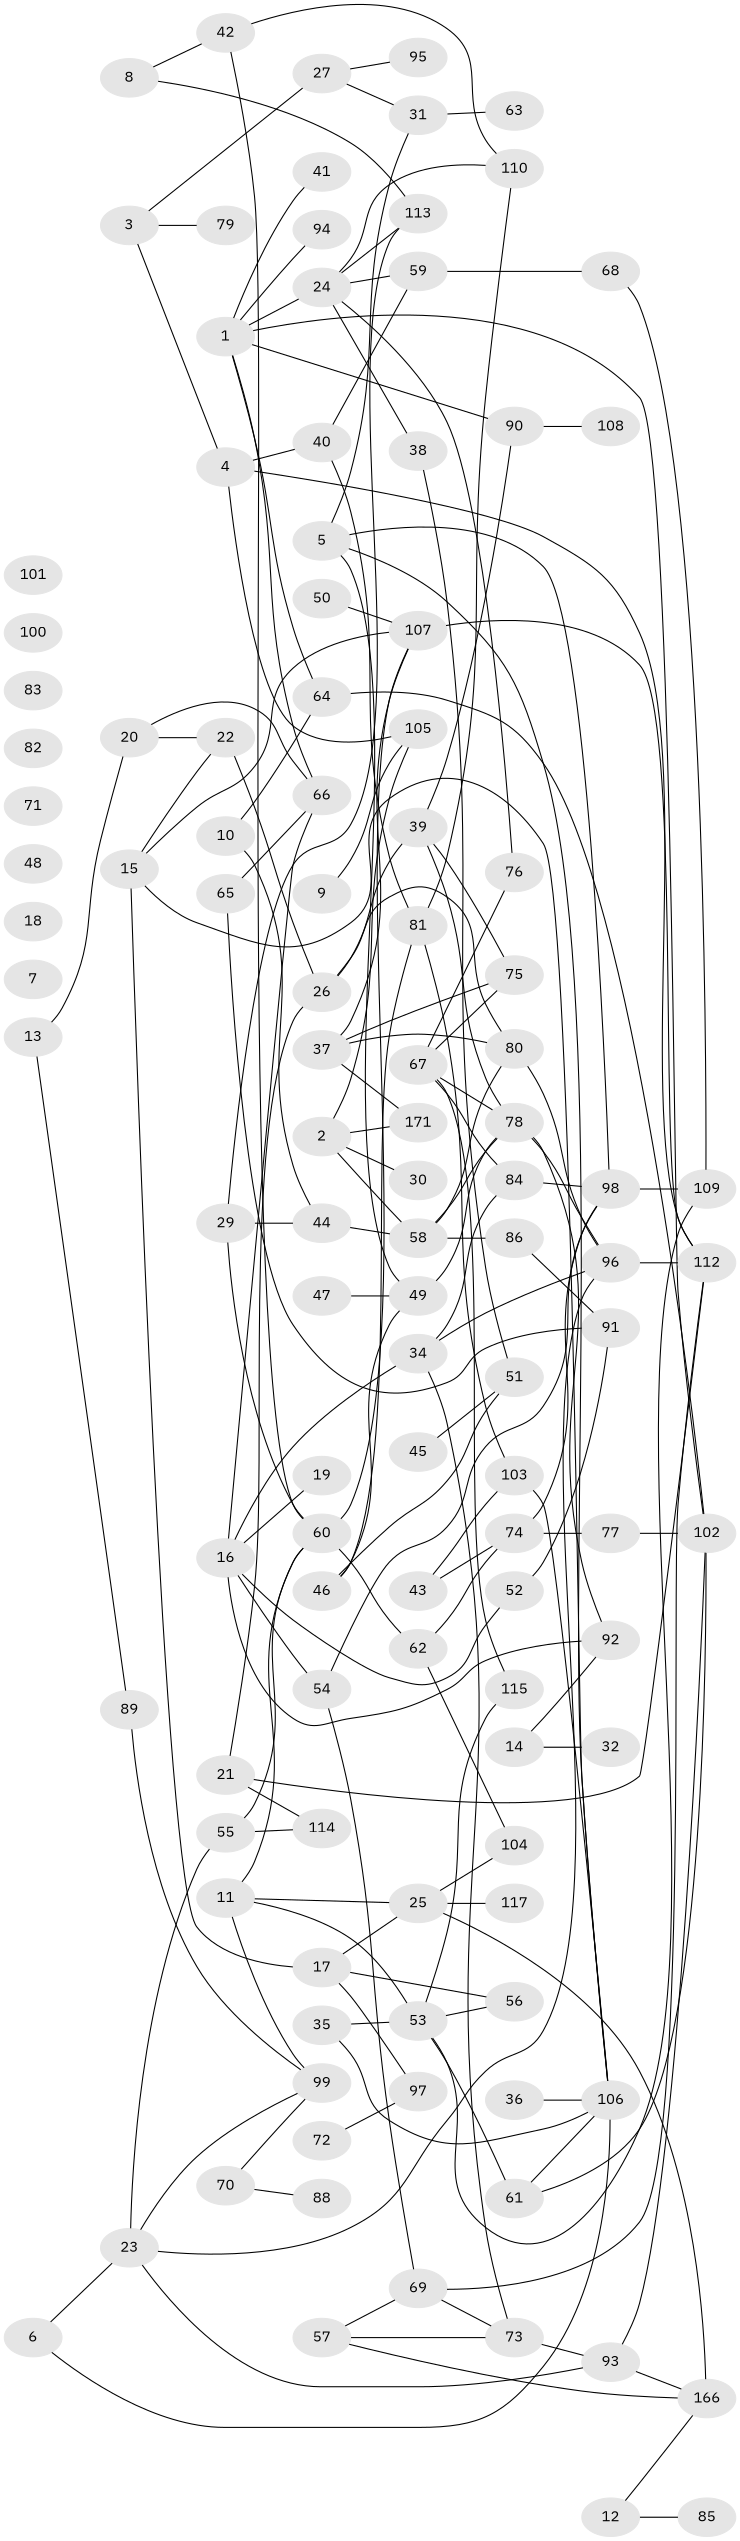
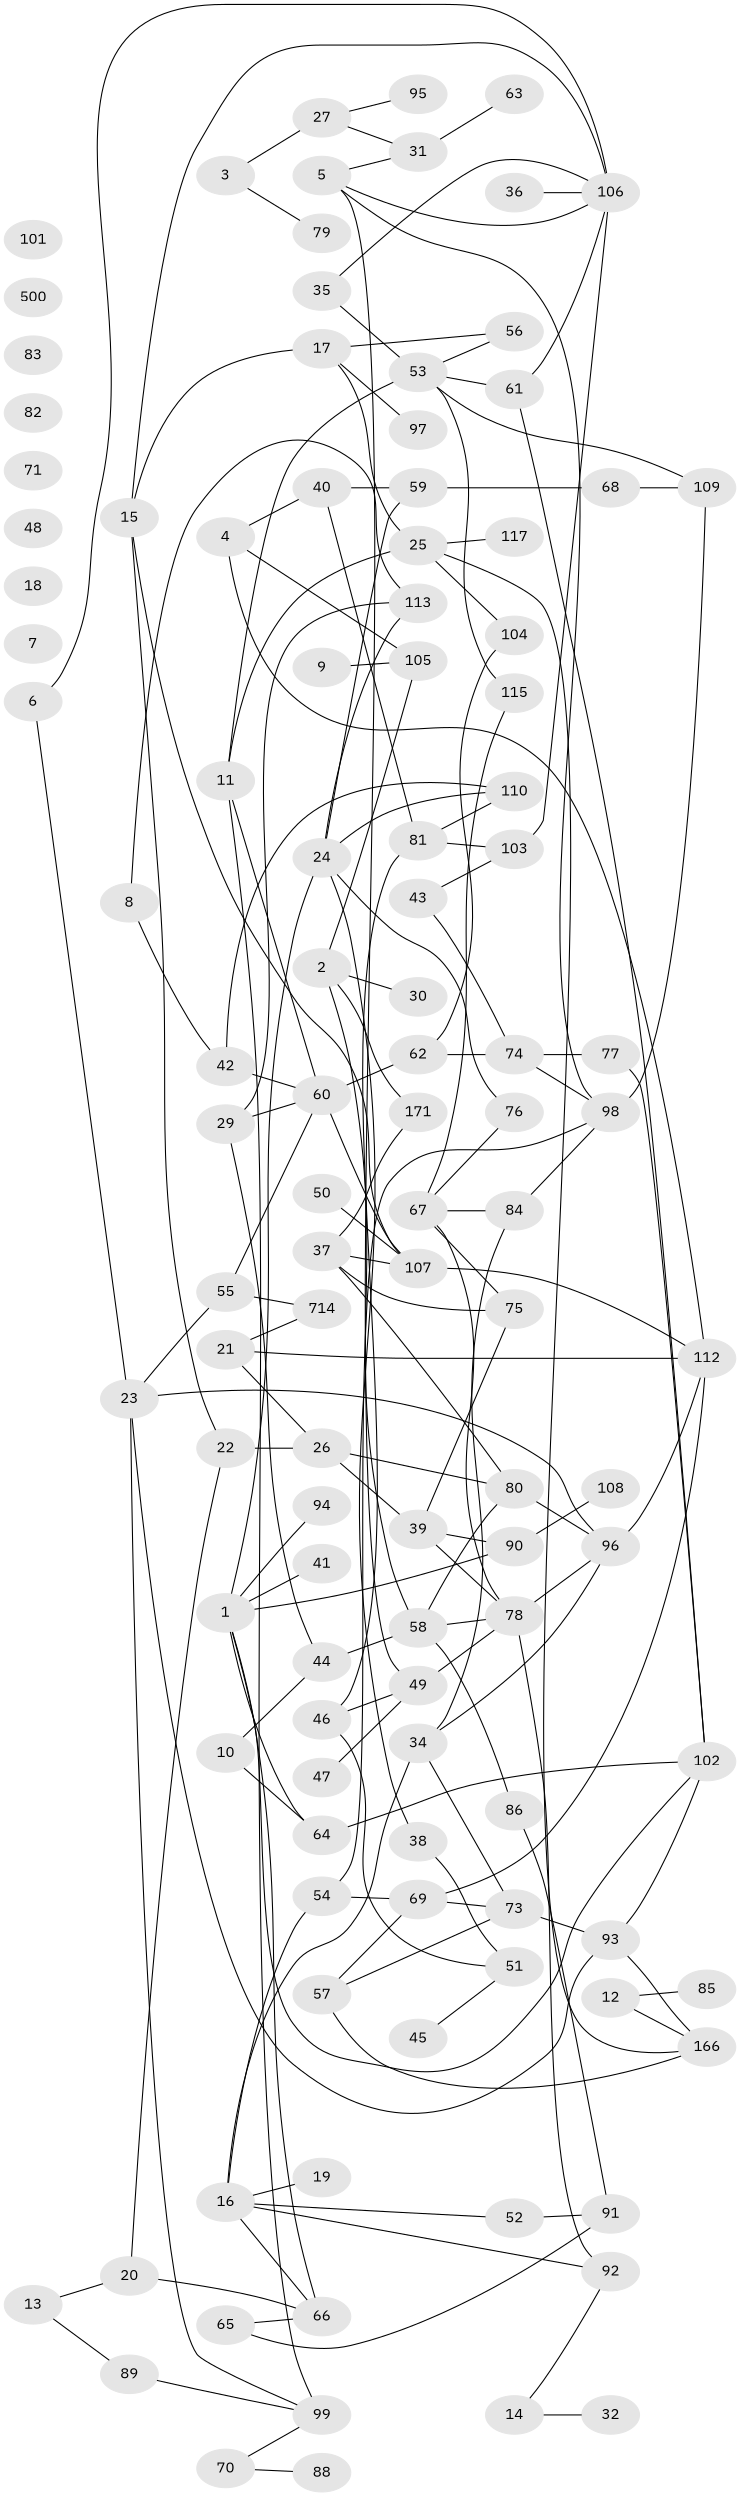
edge "3" -- "4": removed
node "100": label "100" -> "500"
node "114": label "114" -> "714"
node "72": removed
